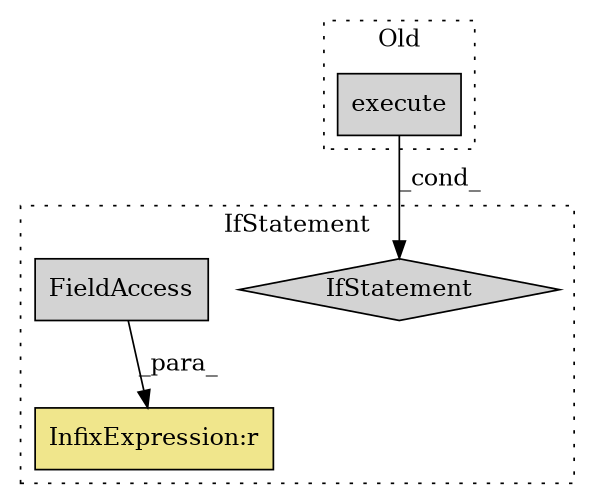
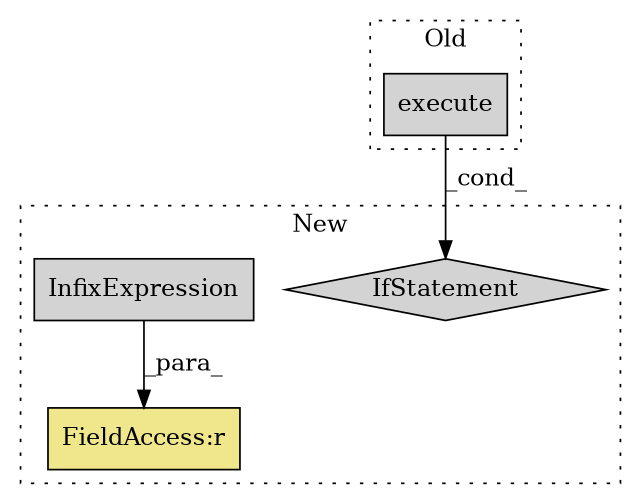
cluster "IfStatement": label "IfStatement" -> "New"
node "FieldAccess": label "FieldAccess" -> "InfixExpression"
node "InfixExpression:r": label "InfixExpression:r" -> "FieldAccess:r"
